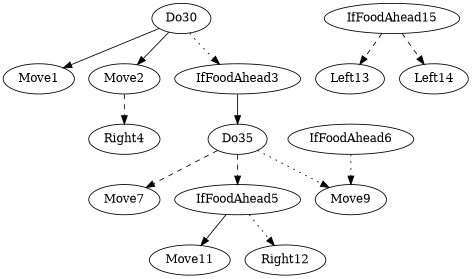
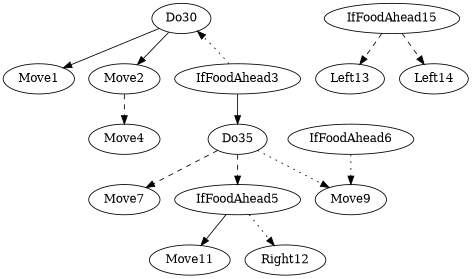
edge "Do30" -> "IfFoodAhead3": reversed
node "Right4": label "Right4" -> "Move4"
